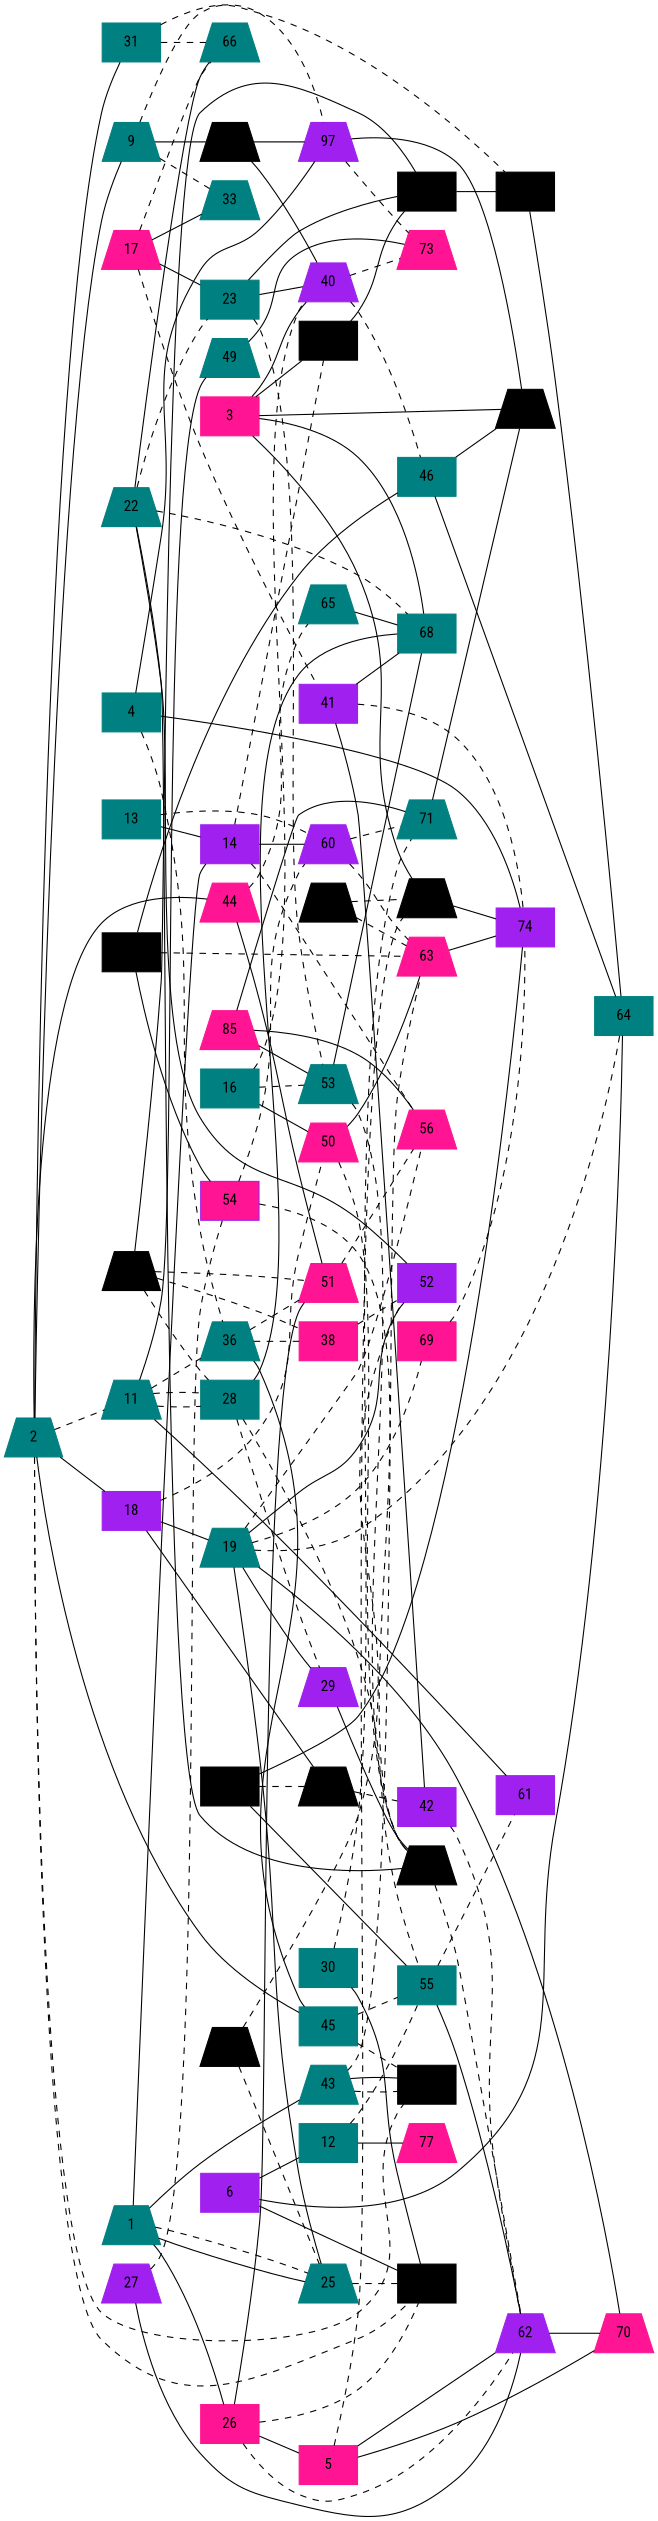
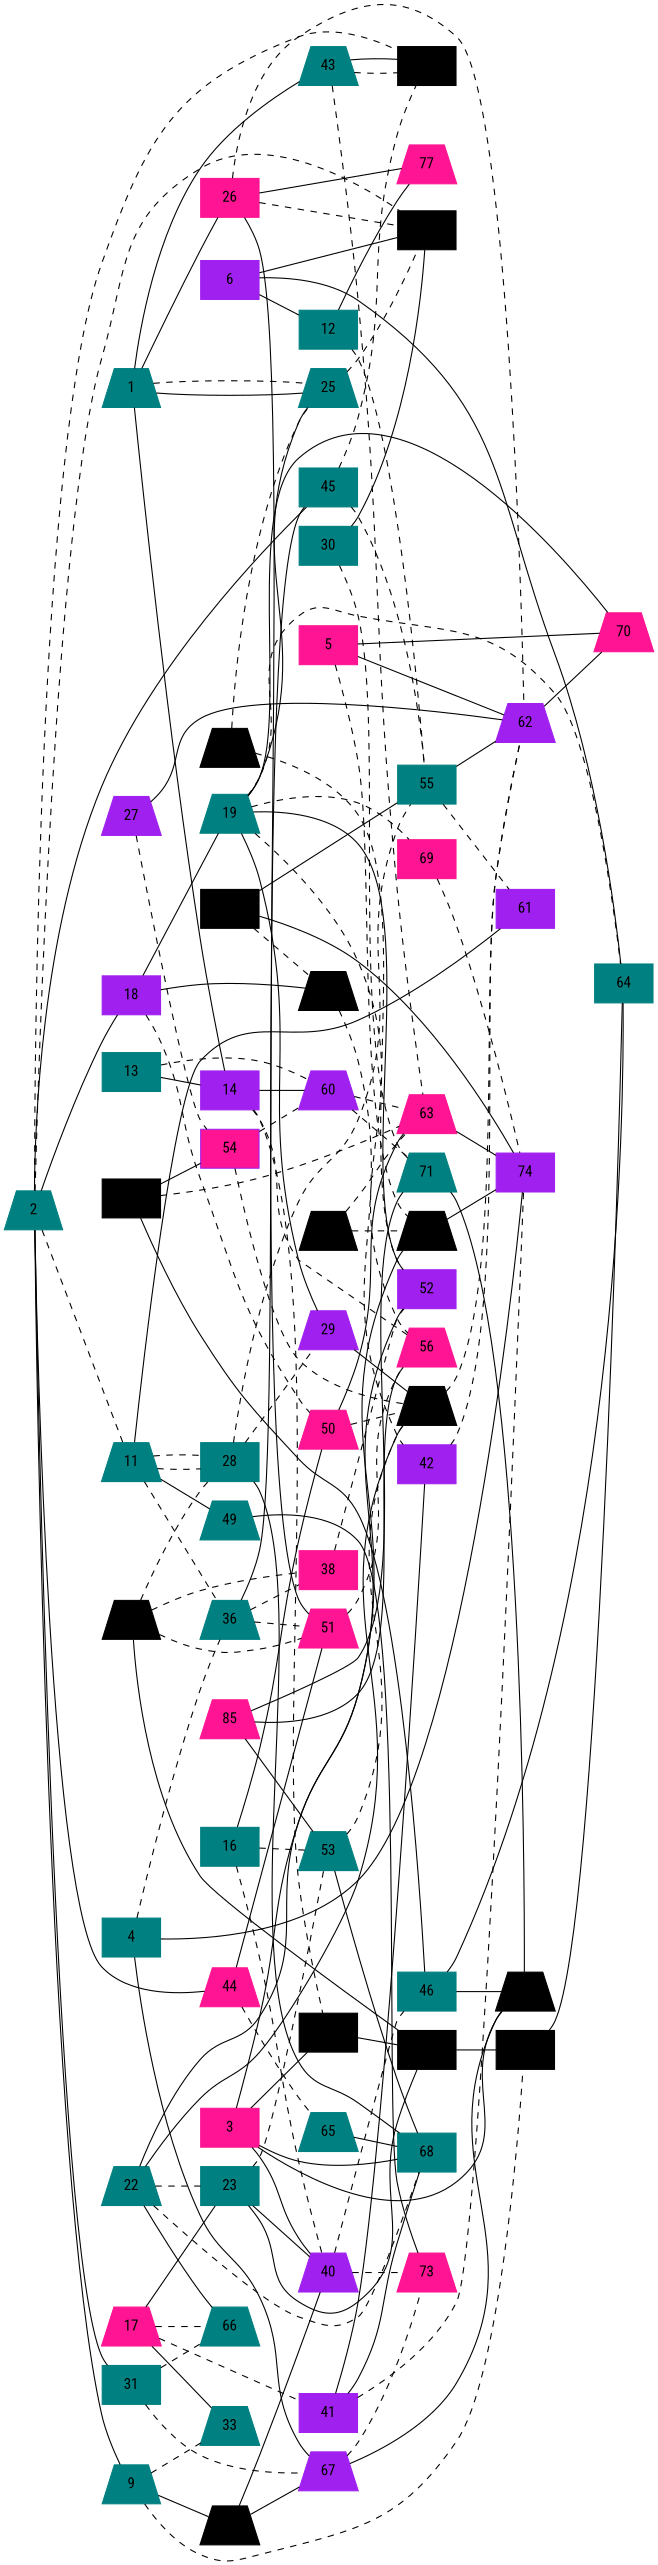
node "97": label "97" -> "67"
edge "26" -- "5": now "26" -- "77"
